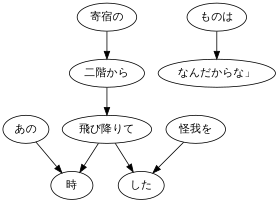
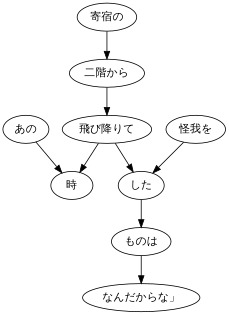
edge "した" -> "ものは": added
